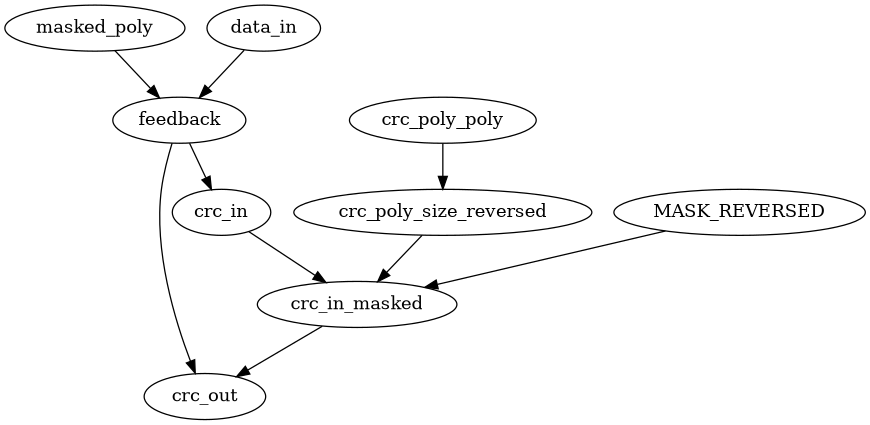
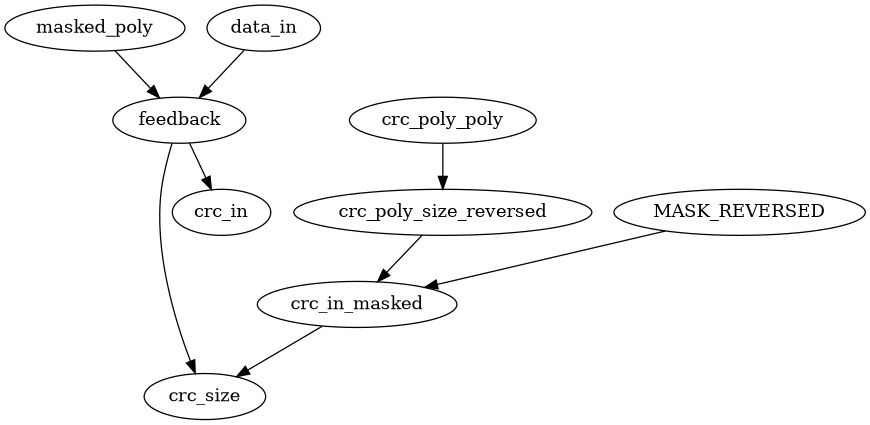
edge "crc_in" -> "crc_in_masked": removed
node "crc_out": label "crc_out" -> "crc_size"
